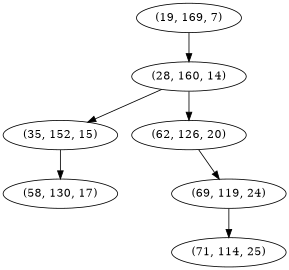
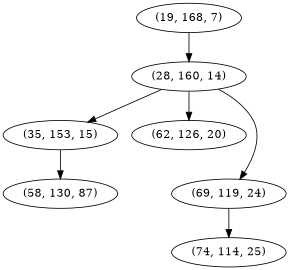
node "(19, 169, 7)": label "(19, 169, 7)" -> "(19, 168, 7)"
node "(35, 152, 15)": label "(35, 152, 15)" -> "(35, 153, 15)"
edge "(62, 126, 20)" -> "(69, 119, 24)": now "(28, 160, 14)" -> "(69, 119, 24)"
node "(58, 130, 17)": label "(58, 130, 17)" -> "(58, 130, 87)"
node "(71, 114, 25)": label "(71, 114, 25)" -> "(74, 114, 25)"
